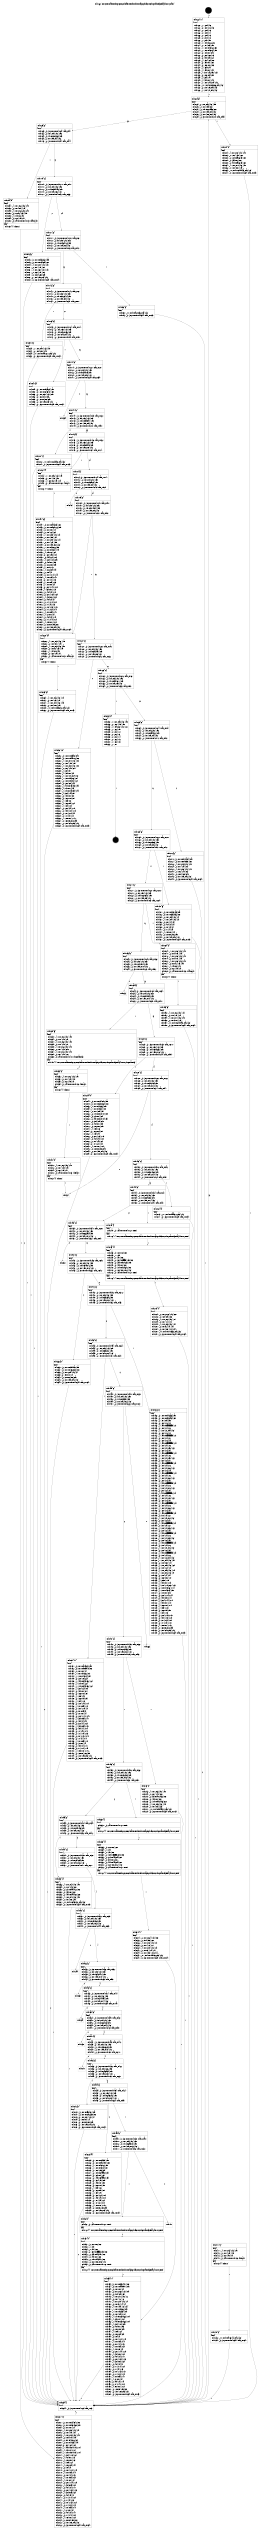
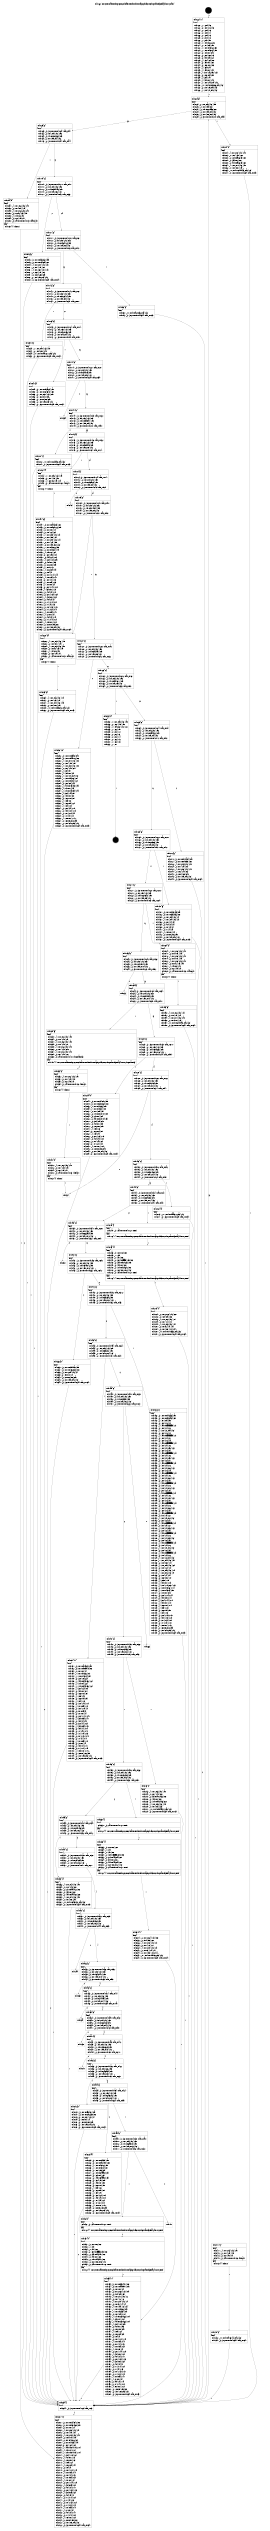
edge "0x4020c1 [172]" -> "0x4026b9 [5]": reversed
